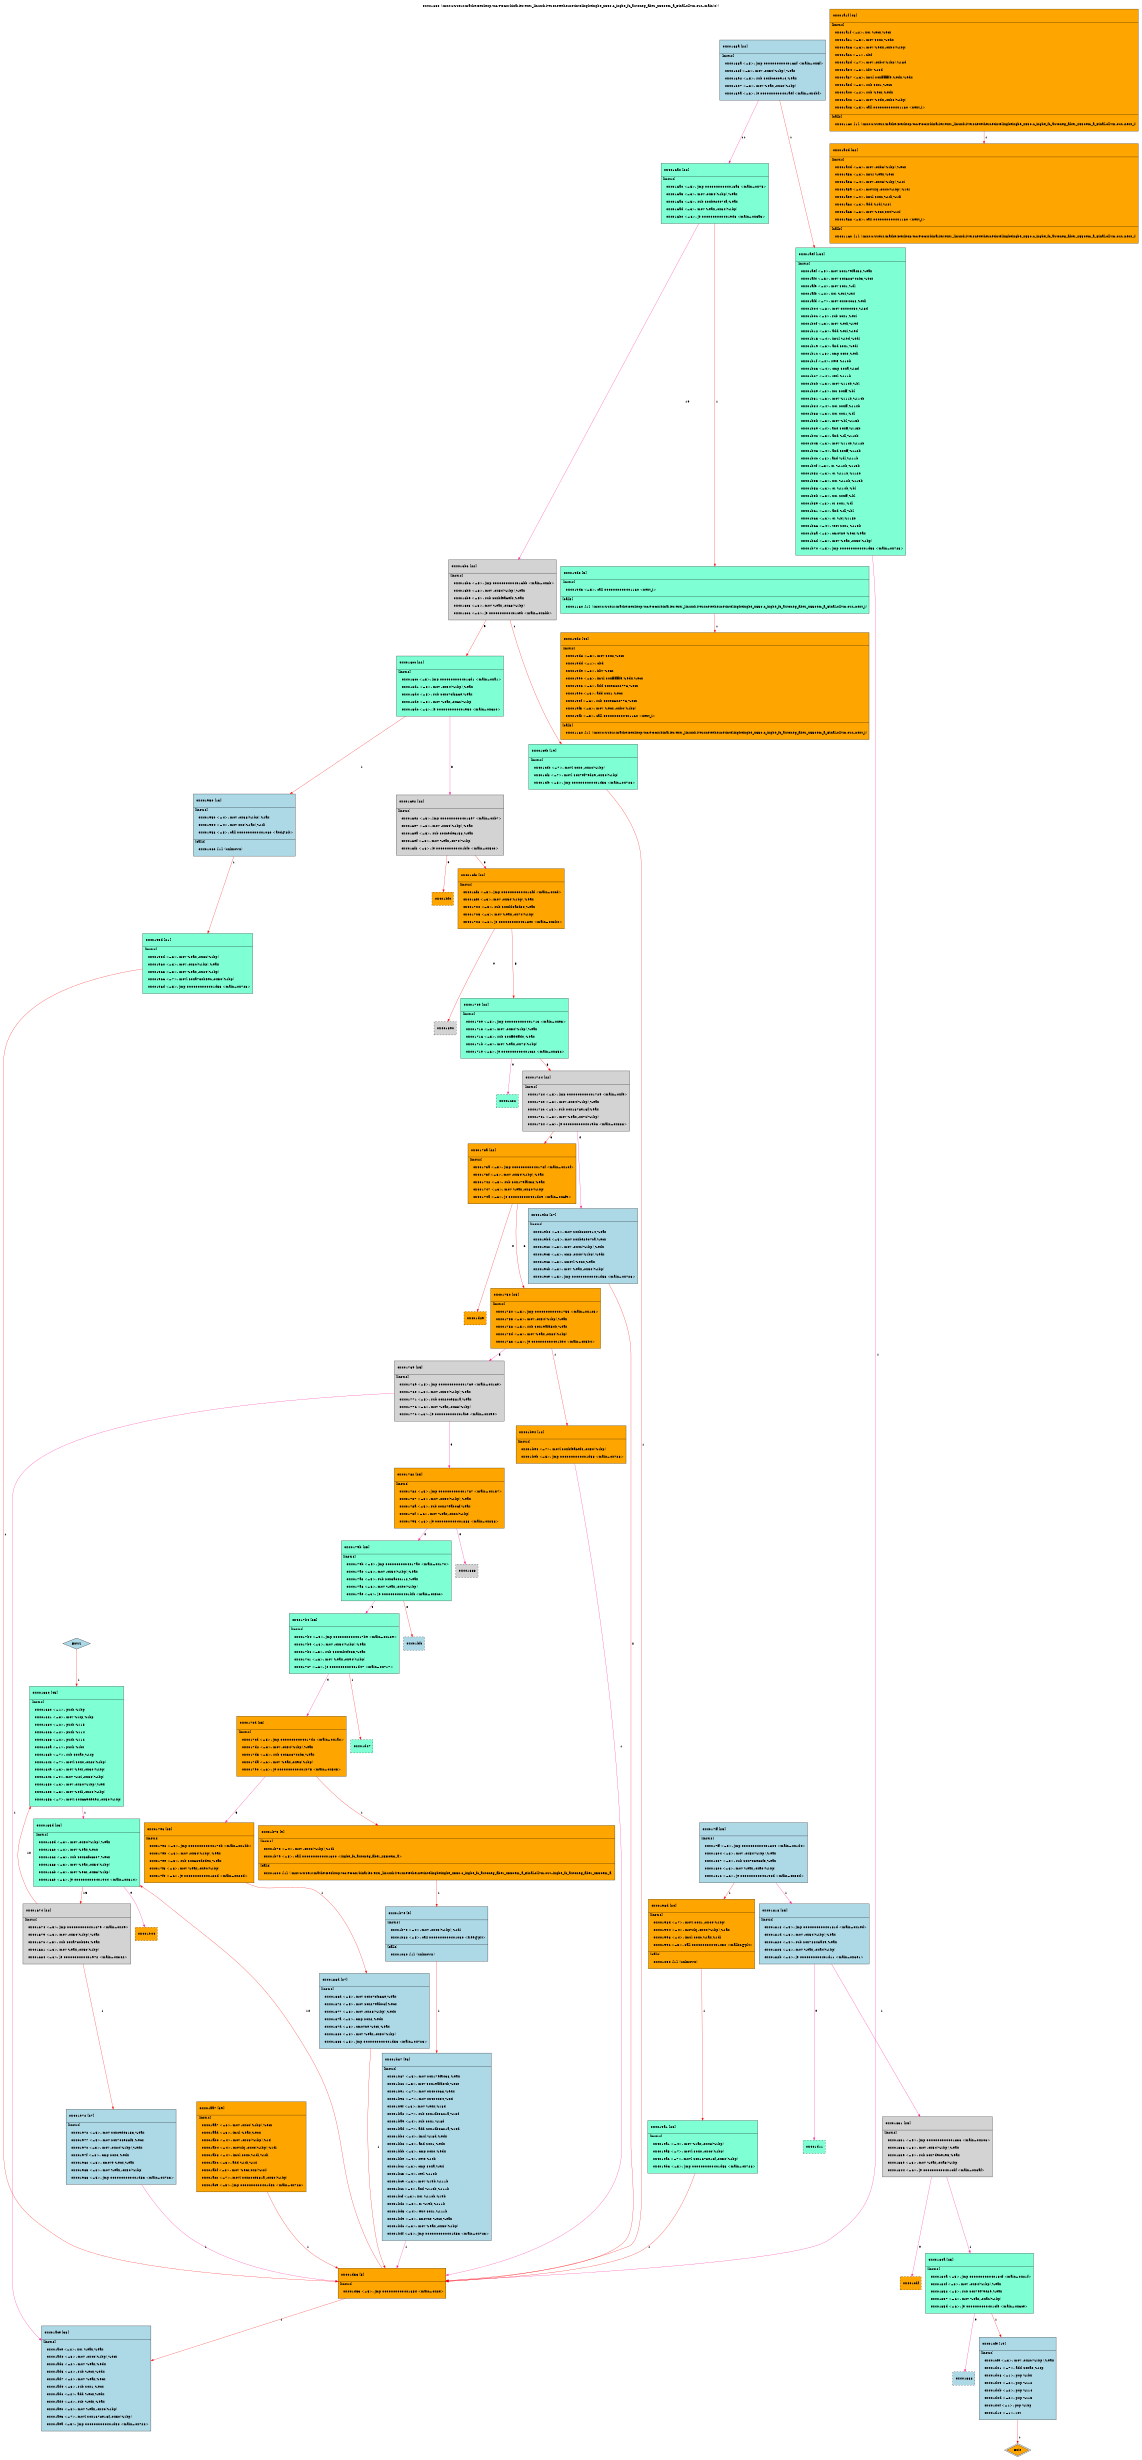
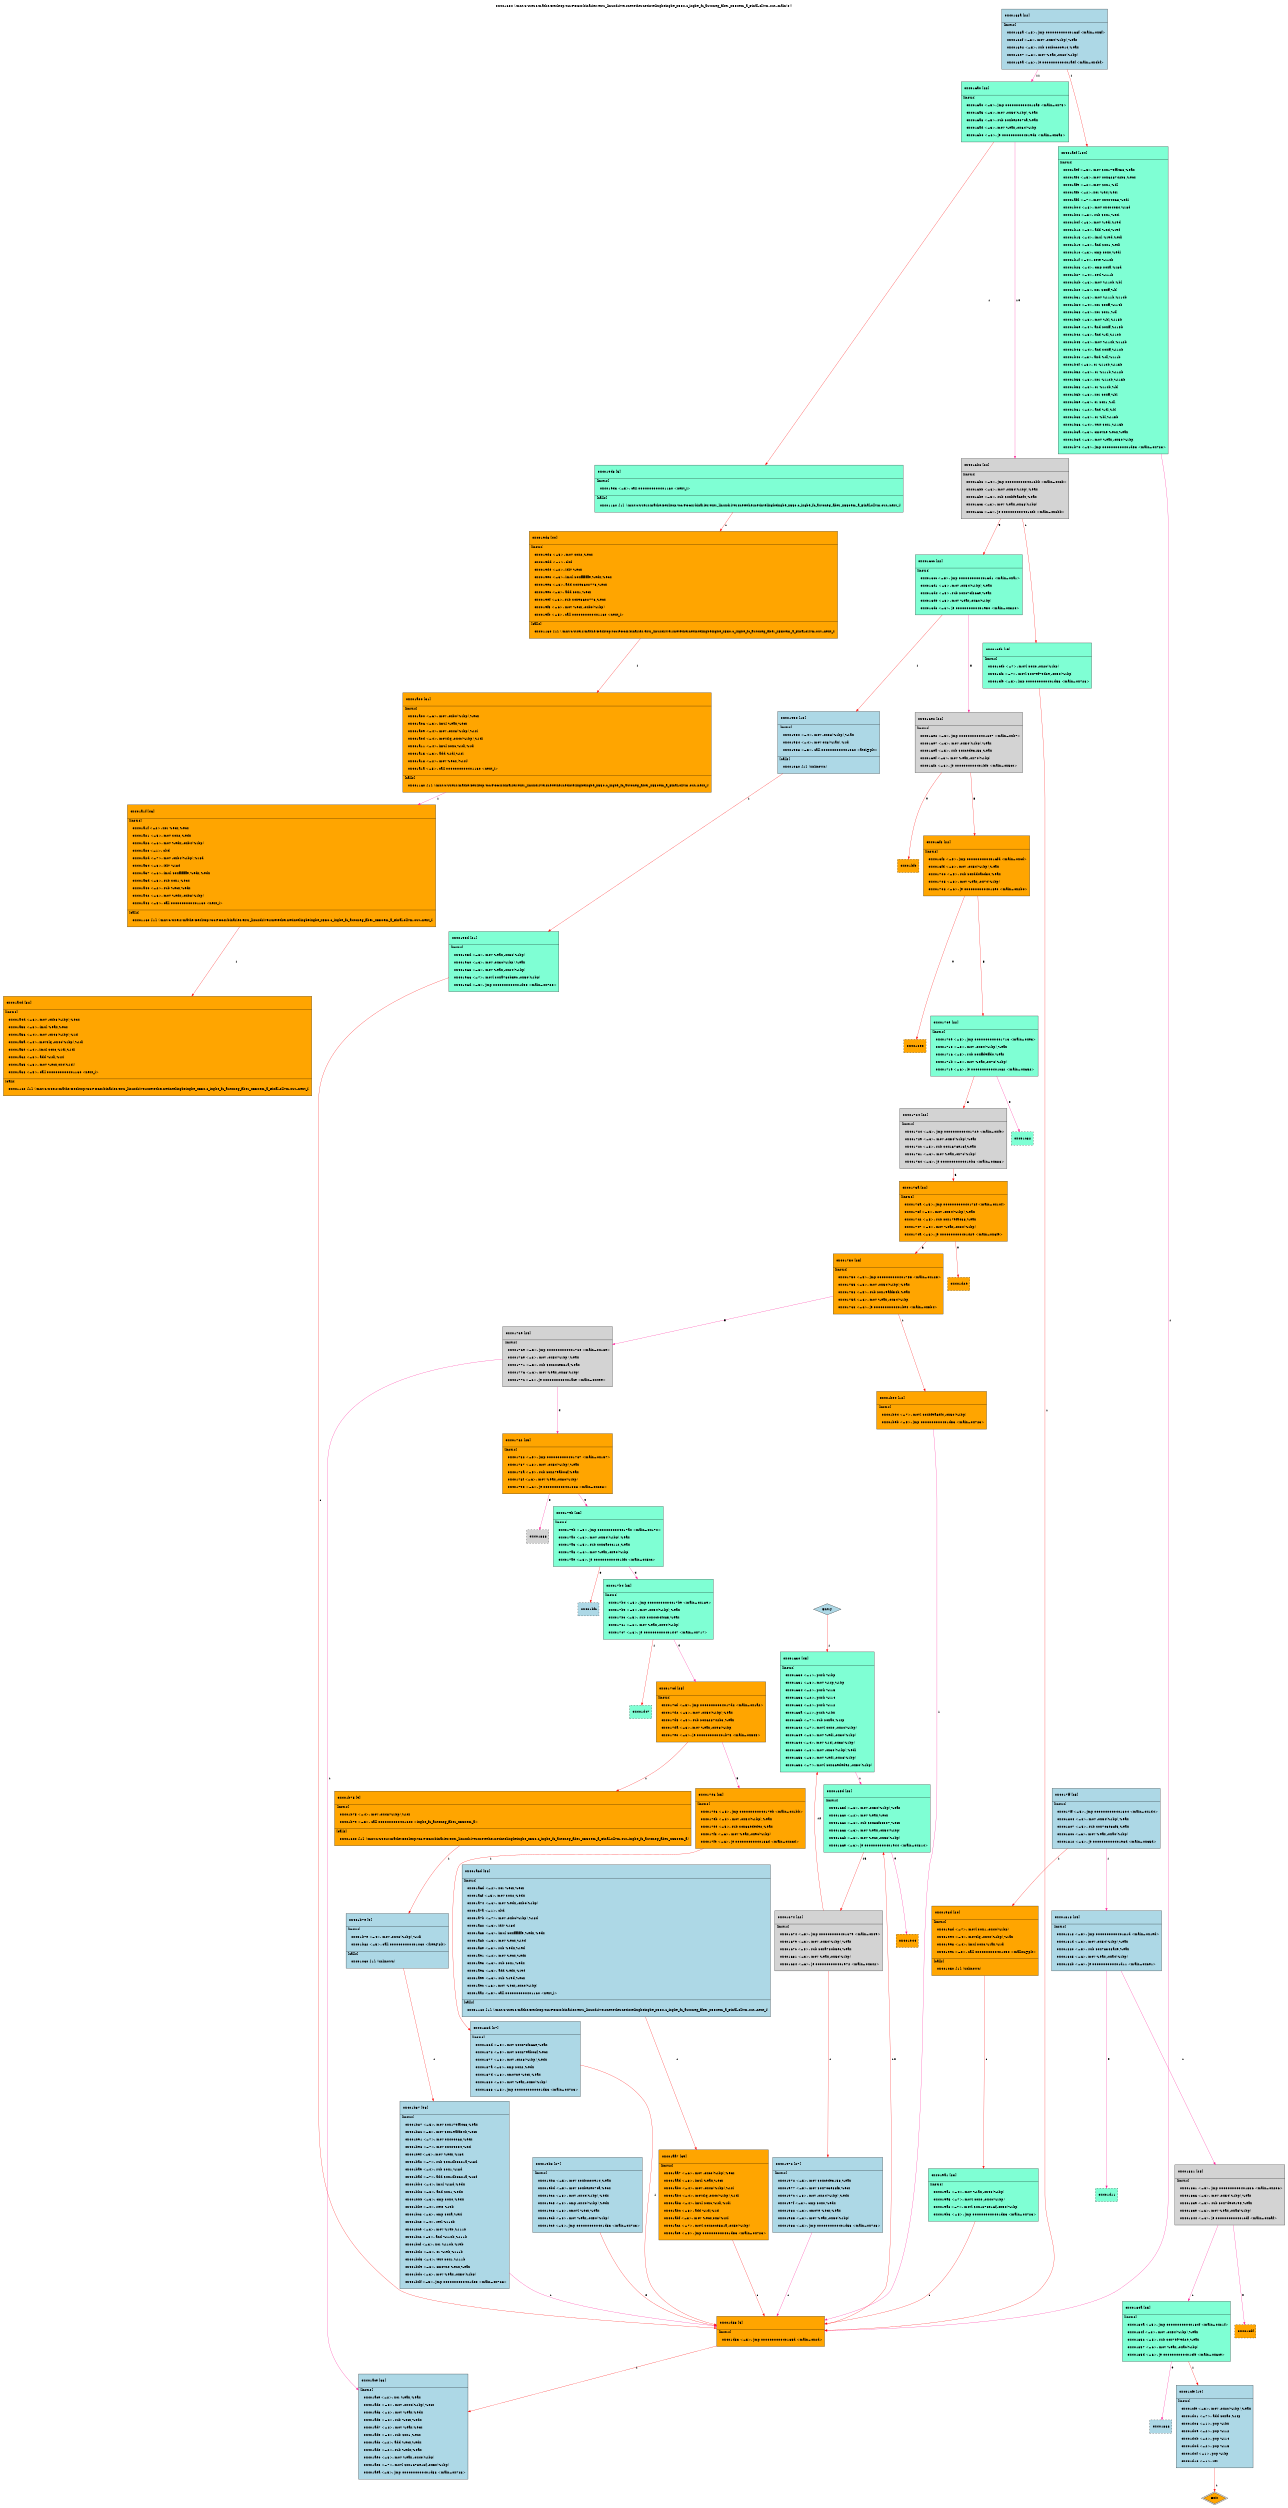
node "0x401a00 [31]": added
node "0x4018e0": fillcolor lightgrey -> orange
edge "0x401724 [22]" -> "0x4019b8 [27]": removed, label "2"
node "0x401a6d [58]": added
